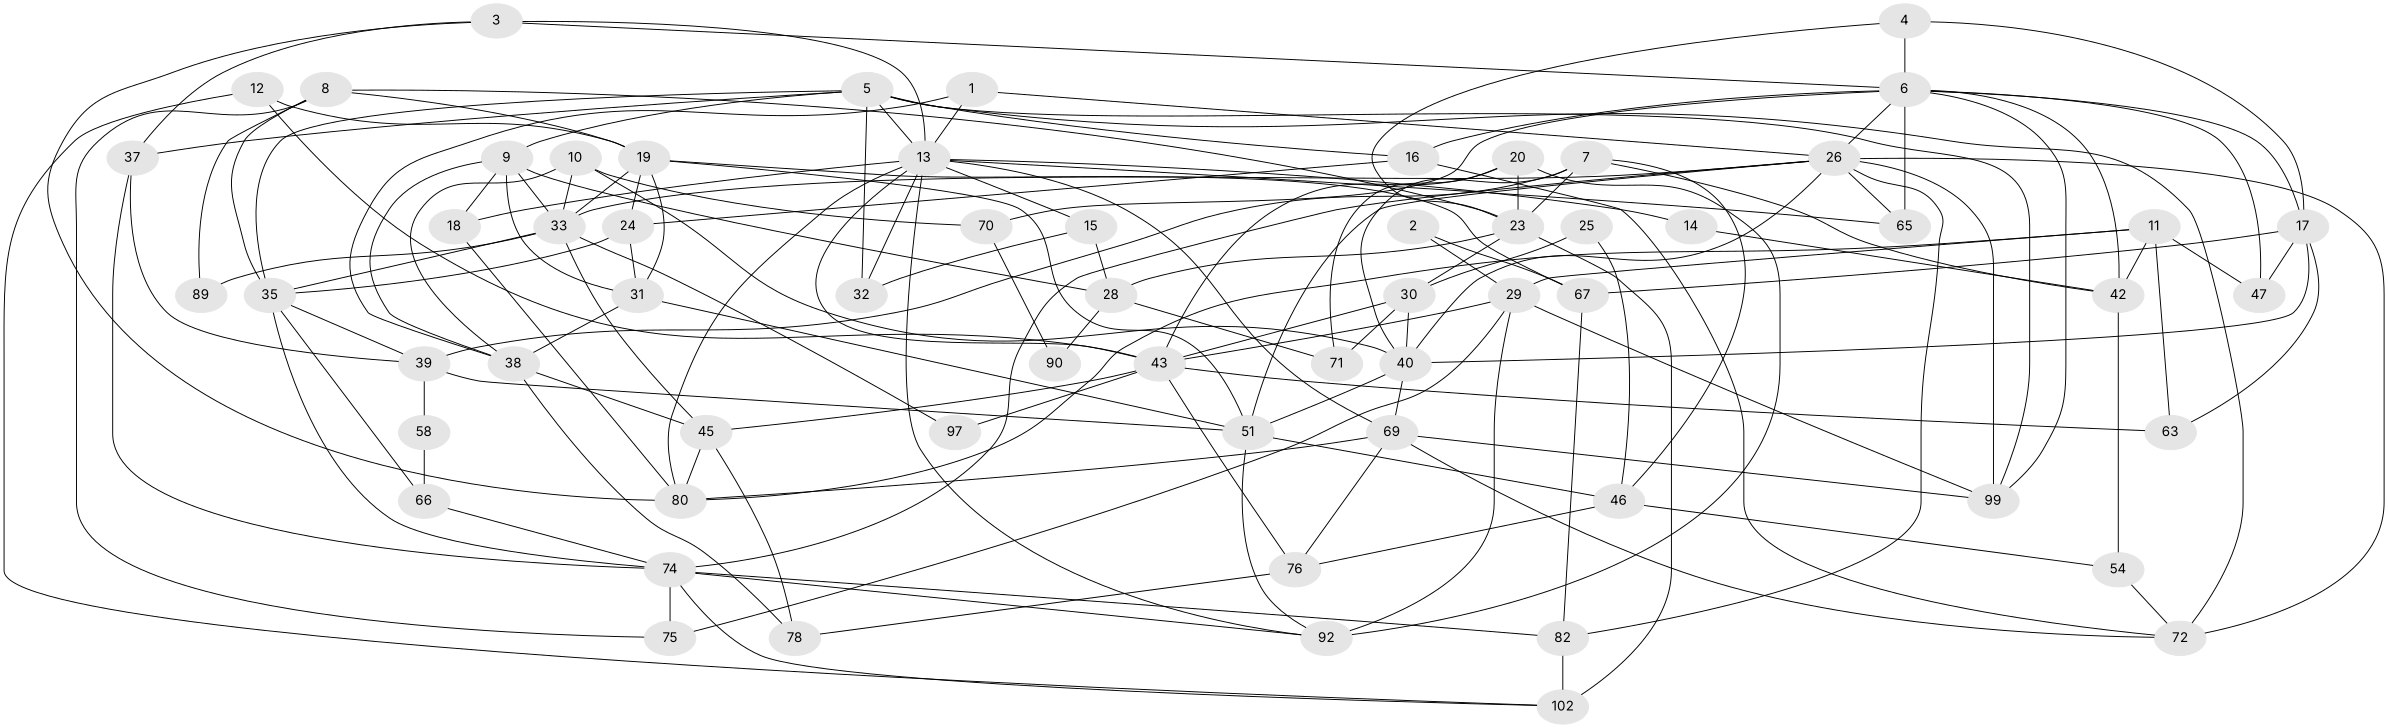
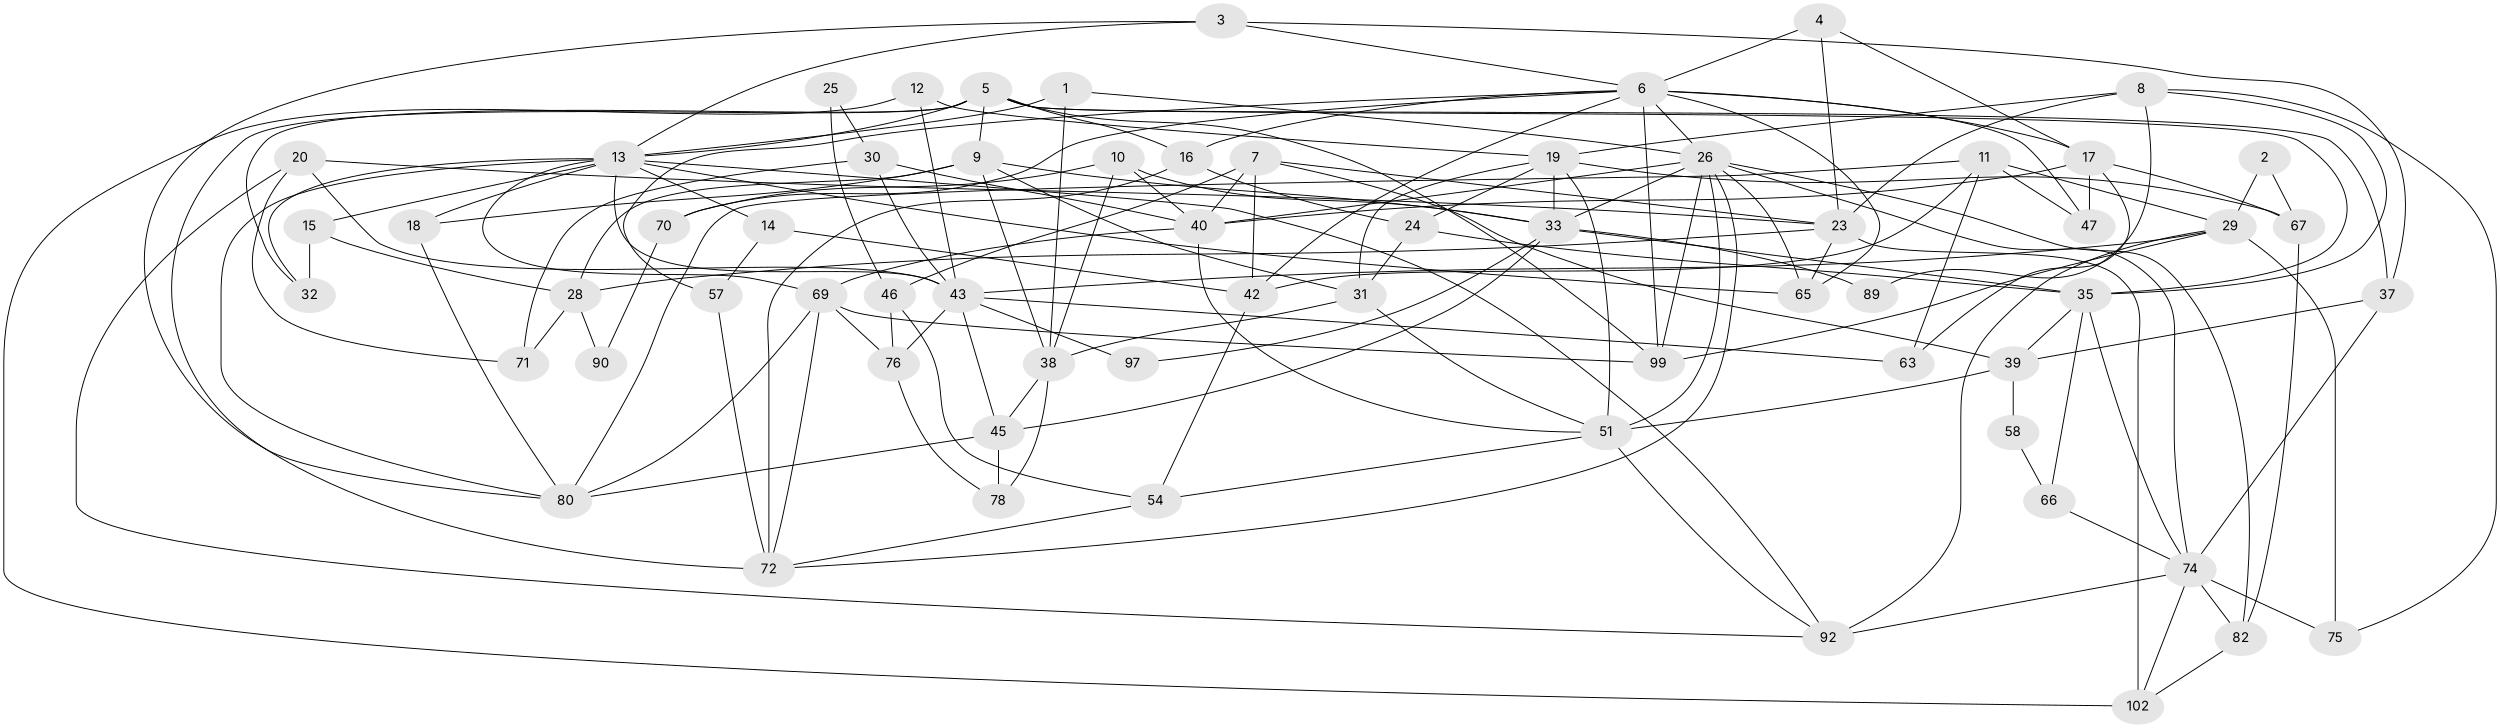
edge "23" -- "30": now "23" -- "65"
node "57": added
edge "51" -- "46": now "51" -- "54"
